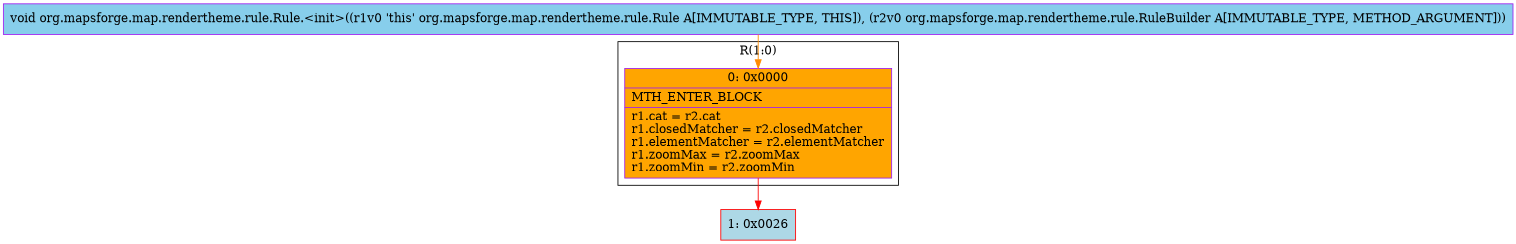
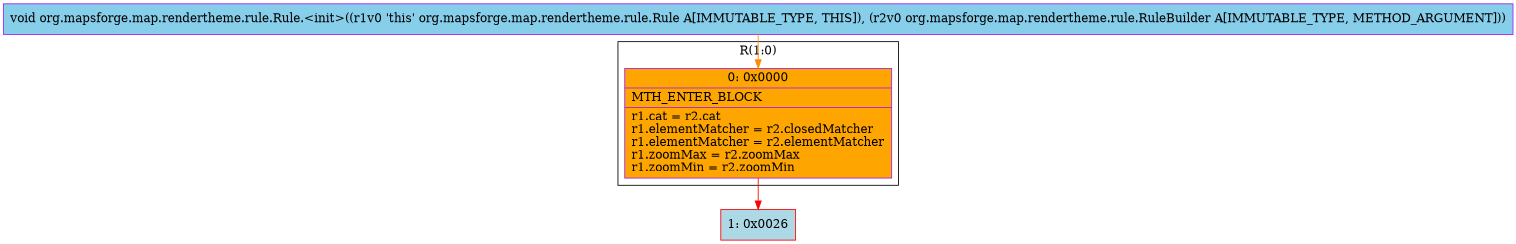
node "0: 0x0000": text "r1.closedMatcher = r2.closedMatcher" -> "r1.elementMatcher = r2.closedMatcher"
